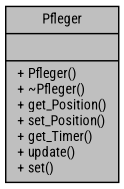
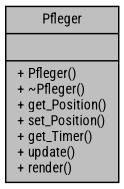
node "Pfleger": text "+ set()" -> "+ render()"
